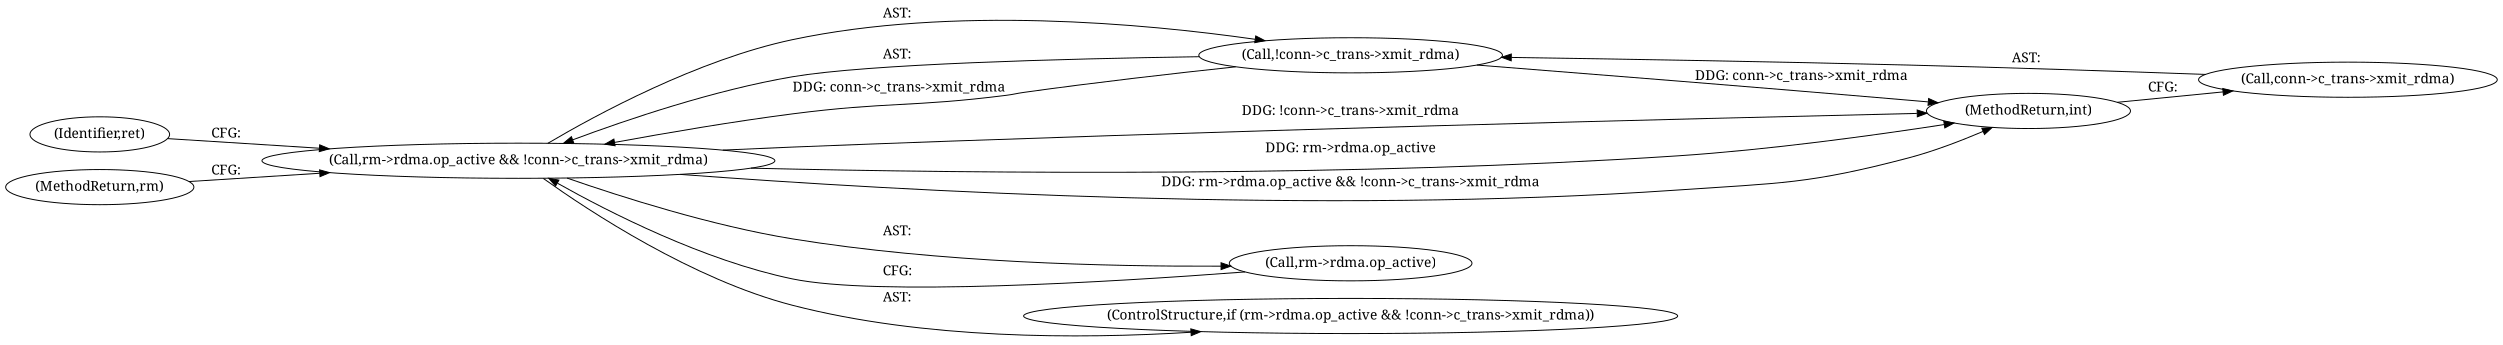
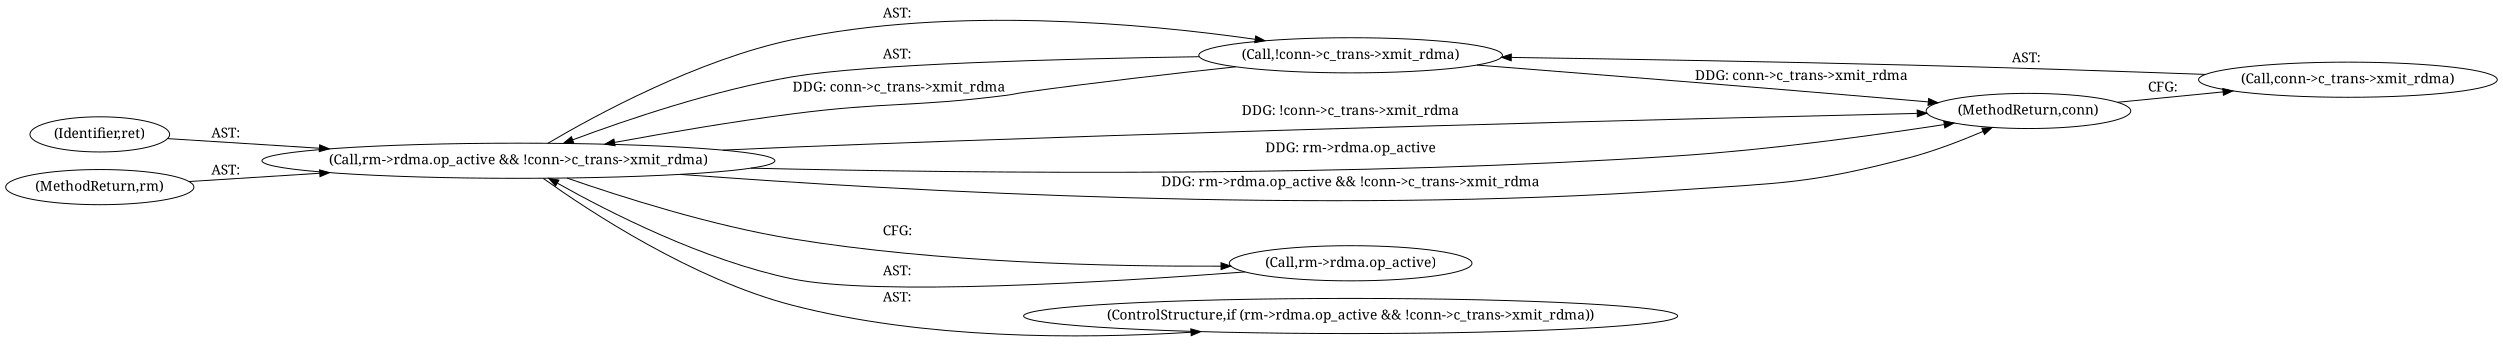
node "(MethodReturn,int)": label "(MethodReturn,int)" -> "(MethodReturn,conn)"
edge "(Identifier,ret)" -> "(Call,rm->rdma.op_active && !conn->c_trans->xmit_rdma)": label "CFG: " -> "AST: "
edge "(MethodReturn,rm)" -> "(Call,rm->rdma.op_active && !conn->c_trans->xmit_rdma)": label "CFG: " -> "AST: "
edge "(Call,rm->rdma.op_active && !conn->c_trans->xmit_rdma)" -> "(Call,rm->rdma.op_active)": label "AST: " -> "CFG: "
edge "(Call,rm->rdma.op_active)" -> "(Call,rm->rdma.op_active && !conn->c_trans->xmit_rdma)": label "CFG: " -> "AST: "
